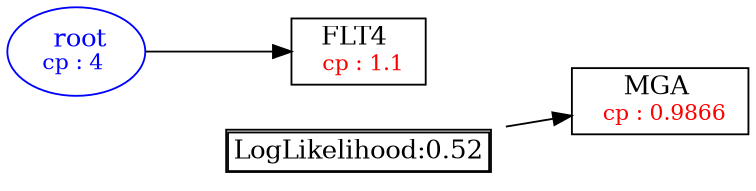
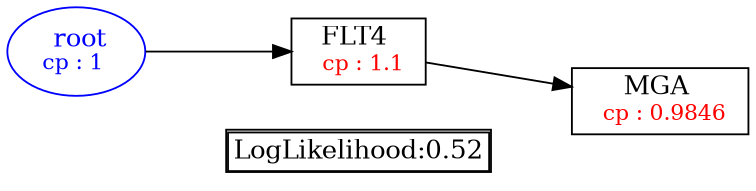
node "root": text "cp : 4" -> "cp : 1"
node "MGA": text "cp : 0.9866" -> "cp : 0.9846"
edge "LogLikelihood:0.52" -> "MGA": now "FLT4" -> "MGA"
